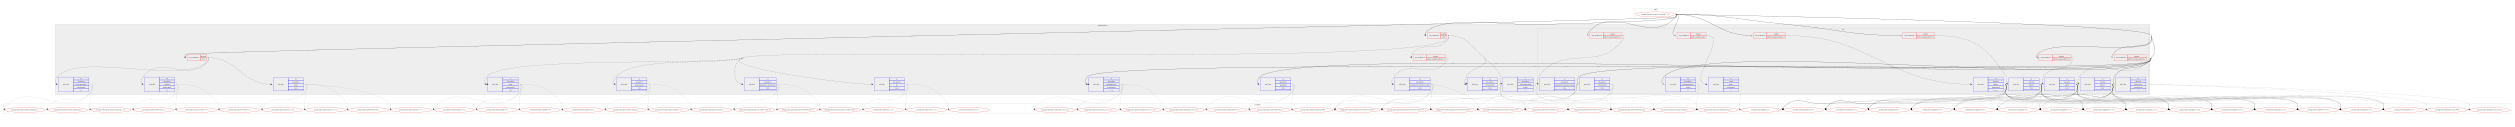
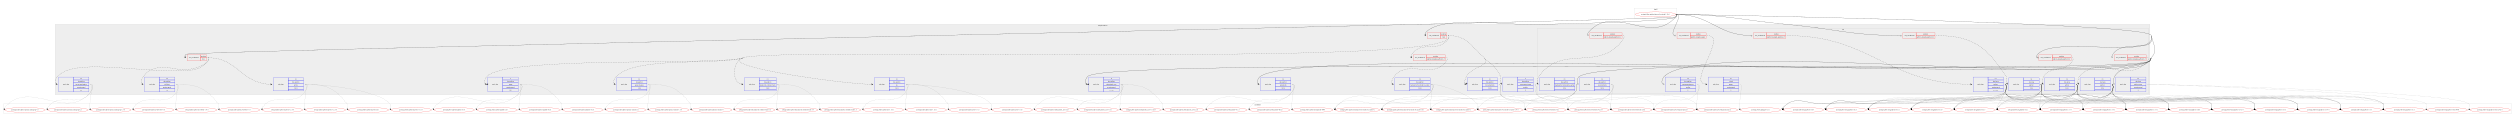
node "portage://dev-python/six-1.10.0": added
